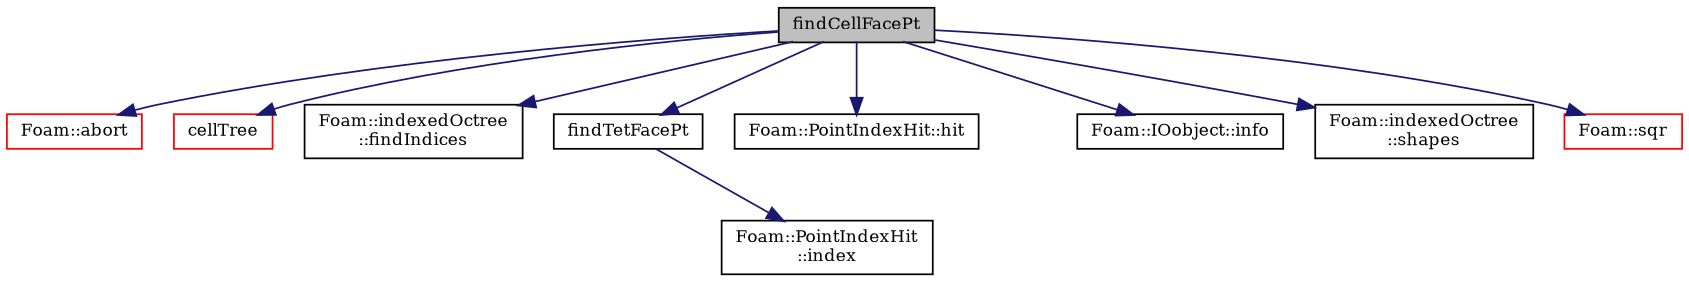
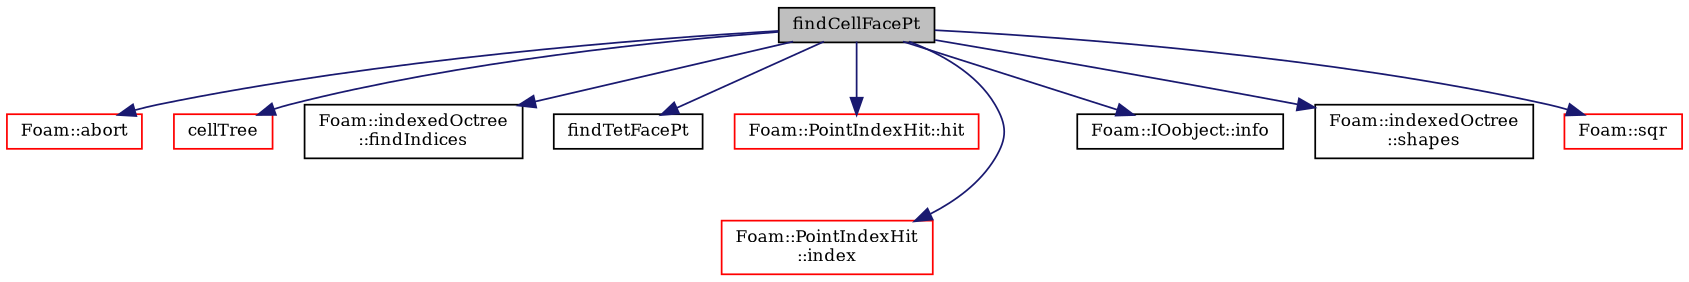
node "Foam::PointIndexHit::hit": color black -> red
edge "findTetFacePt" -> "Foam::PointIndexHit ::index": now "findCellFacePt" -> "Foam::PointIndexHit ::index"
node "Foam::PointIndexHit ::index": color black -> red
